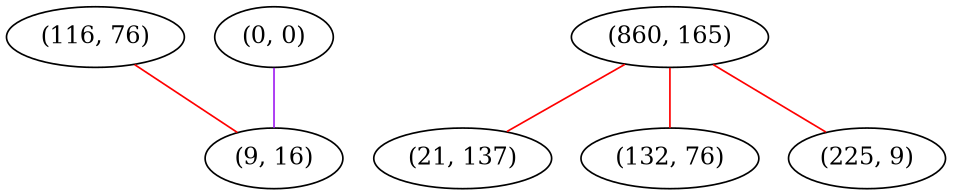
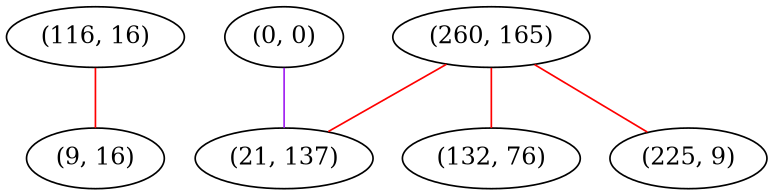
node "(116, 76)": label "(116, 76)" -> "(116, 16)"
node "(860, 165)": label "(860, 165)" -> "(260, 165)"
edge "(0, 0)" -- "(9, 16)": now "(0, 0)" -- "(21, 137)"
